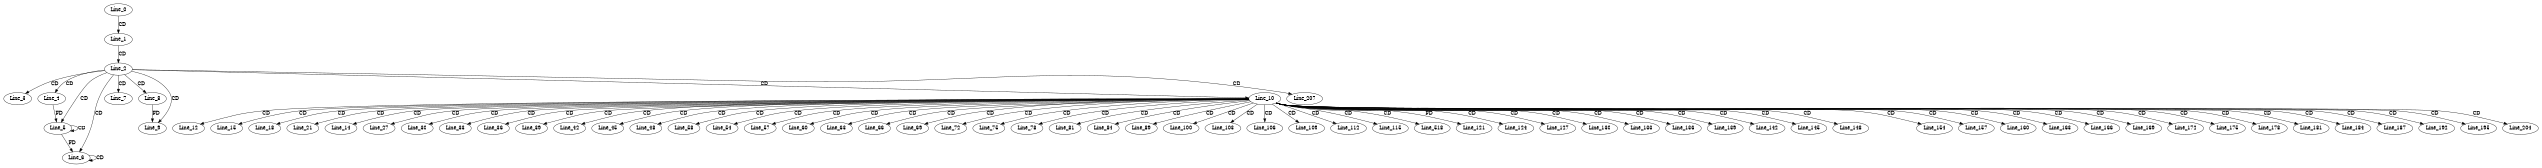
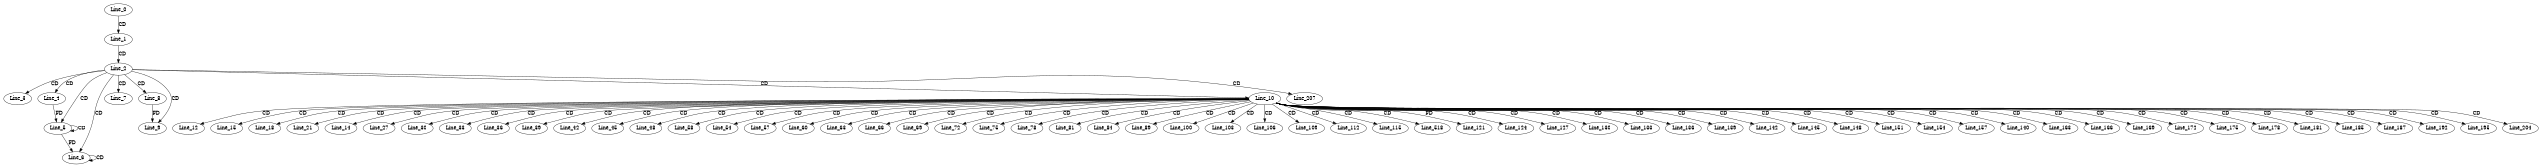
node "Line_151": added
node "Line_160": label "Line_160" -> "Line_140"
node "Line_184": label "Line_184" -> "Line_185"
